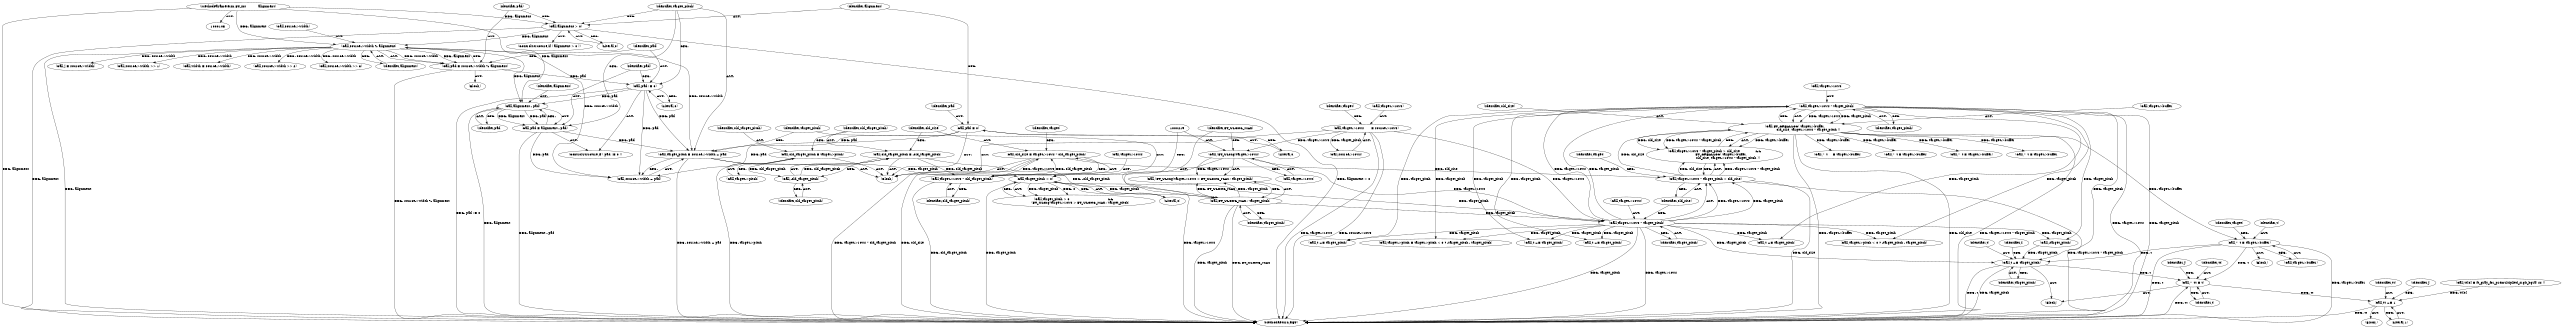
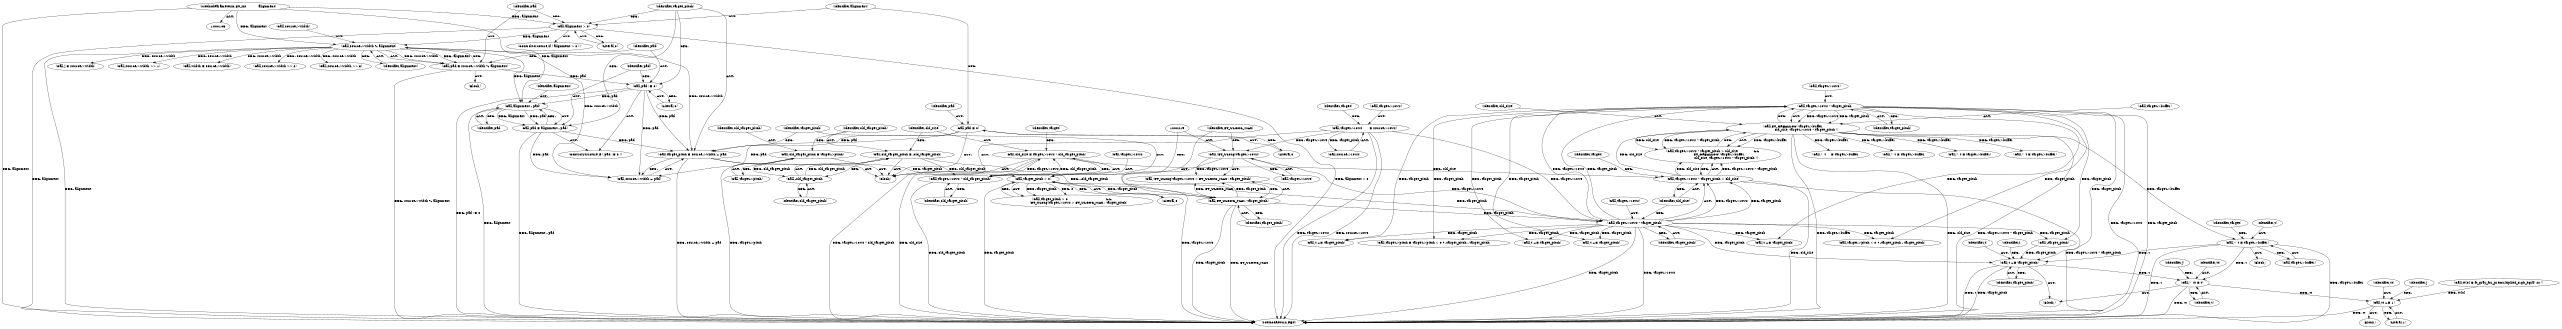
edge "(MethodReturn,RET)" -> "(Call,*  tt = t)": reversed
